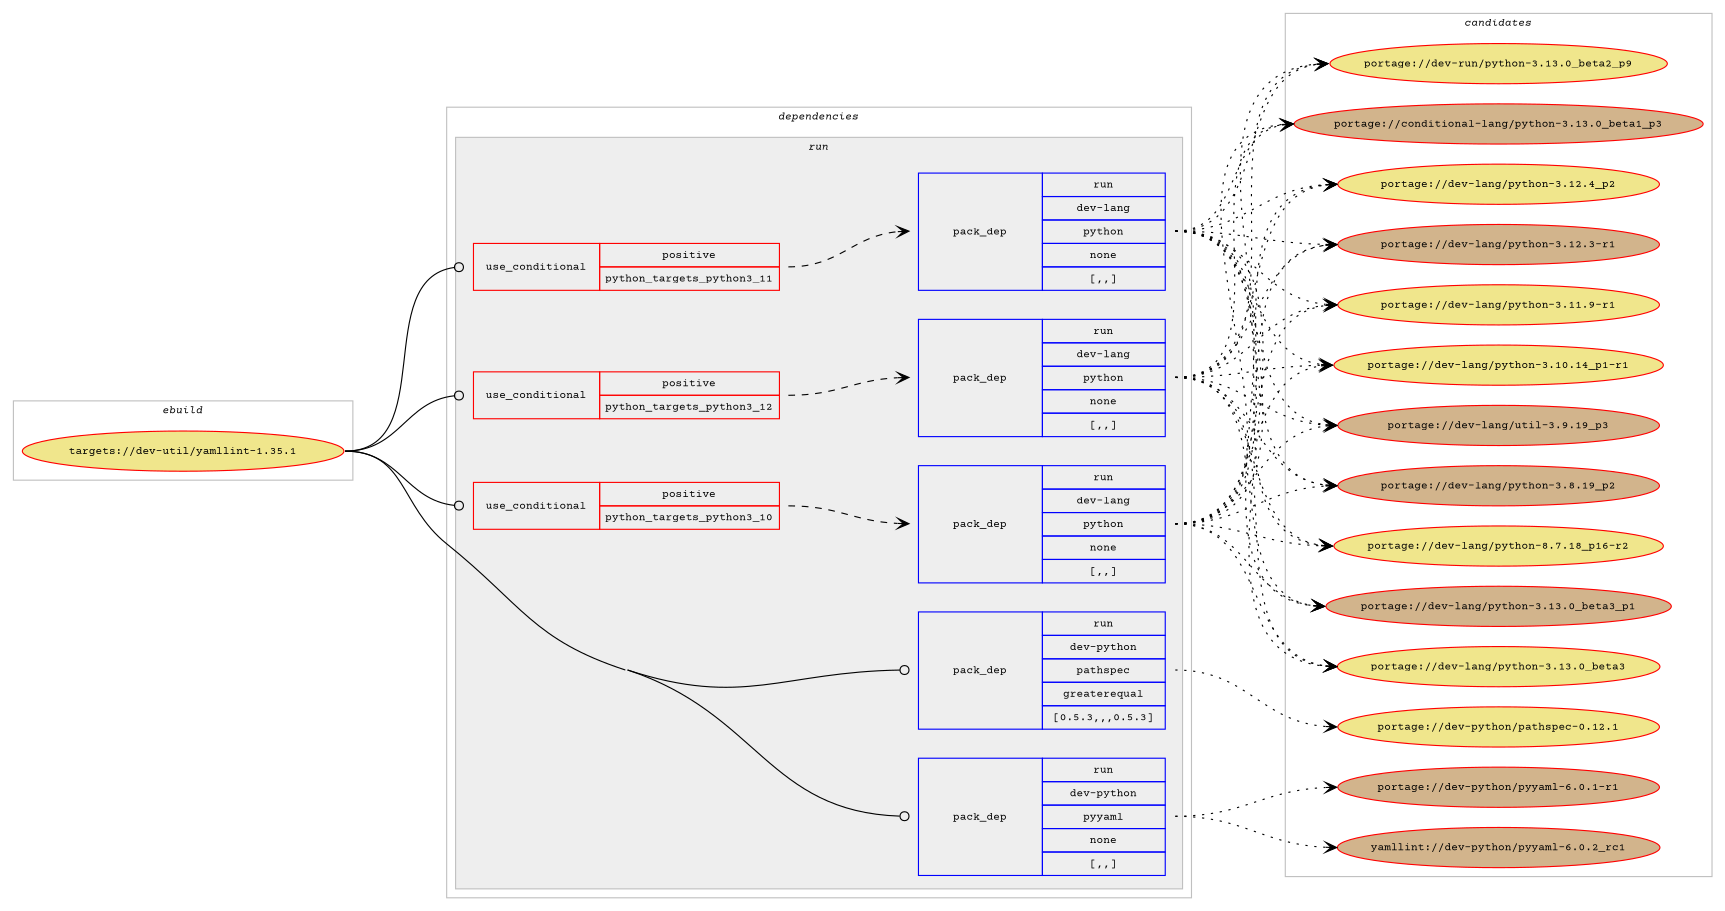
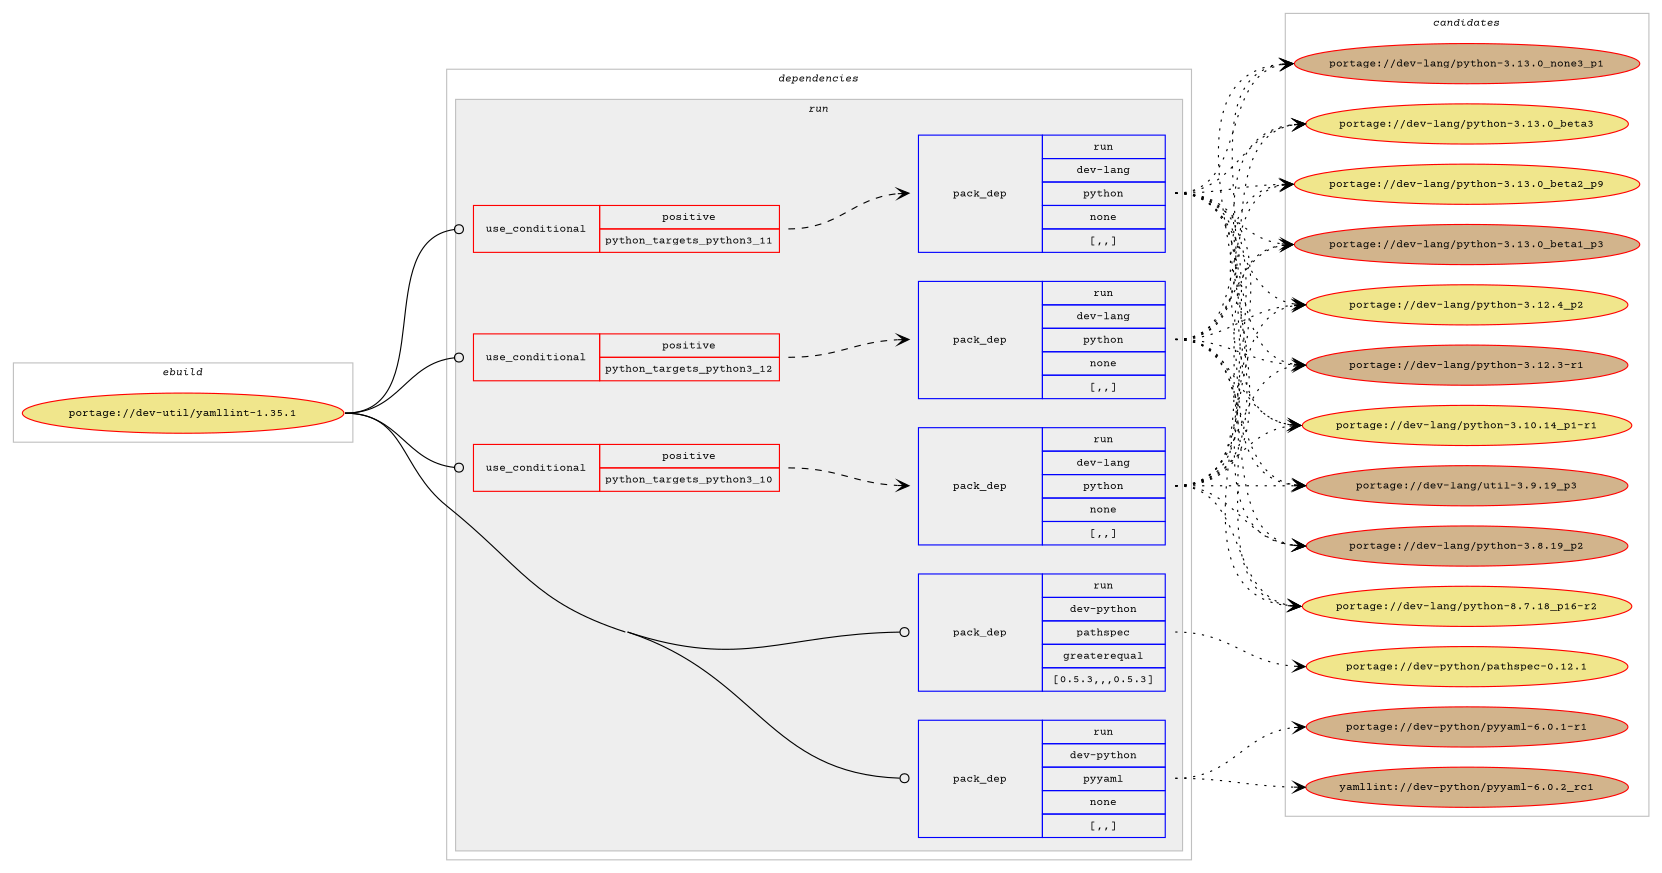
node "portage://dev-run/python-3.13.0_beta2_p9": label "portage://dev-run/python-3.13.0_beta2_p9" -> "portage://dev-lang/python-3.13.0_beta2_p9"
node "portage://conditional-lang/python-3.13.0_beta1_p3": label "portage://conditional-lang/python-3.13.0_beta1_p3" -> "portage://dev-lang/python-3.13.0_beta1_p3"
node "portage://dev-lang/python-3.11.9-r1": removed
node "targets://dev-util/yamllint-1.35.1": label "targets://dev-util/yamllint-1.35.1" -> "portage://dev-util/yamllint-1.35.1"
node "portage://dev-lang/python-3.13.0_beta3_p1": label "portage://dev-lang/python-3.13.0_beta3_p1" -> "portage://dev-lang/python-3.13.0_none3_p1"
